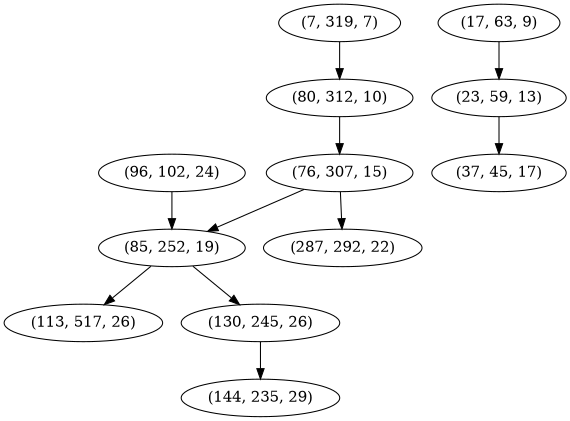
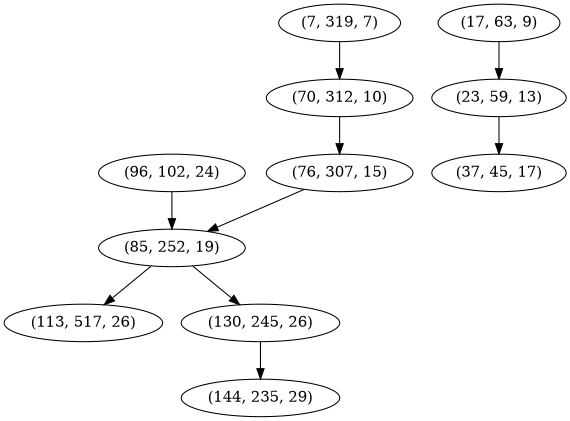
node "(80, 312, 10)": label "(80, 312, 10)" -> "(70, 312, 10)"
node "(287, 292, 22)": removed
